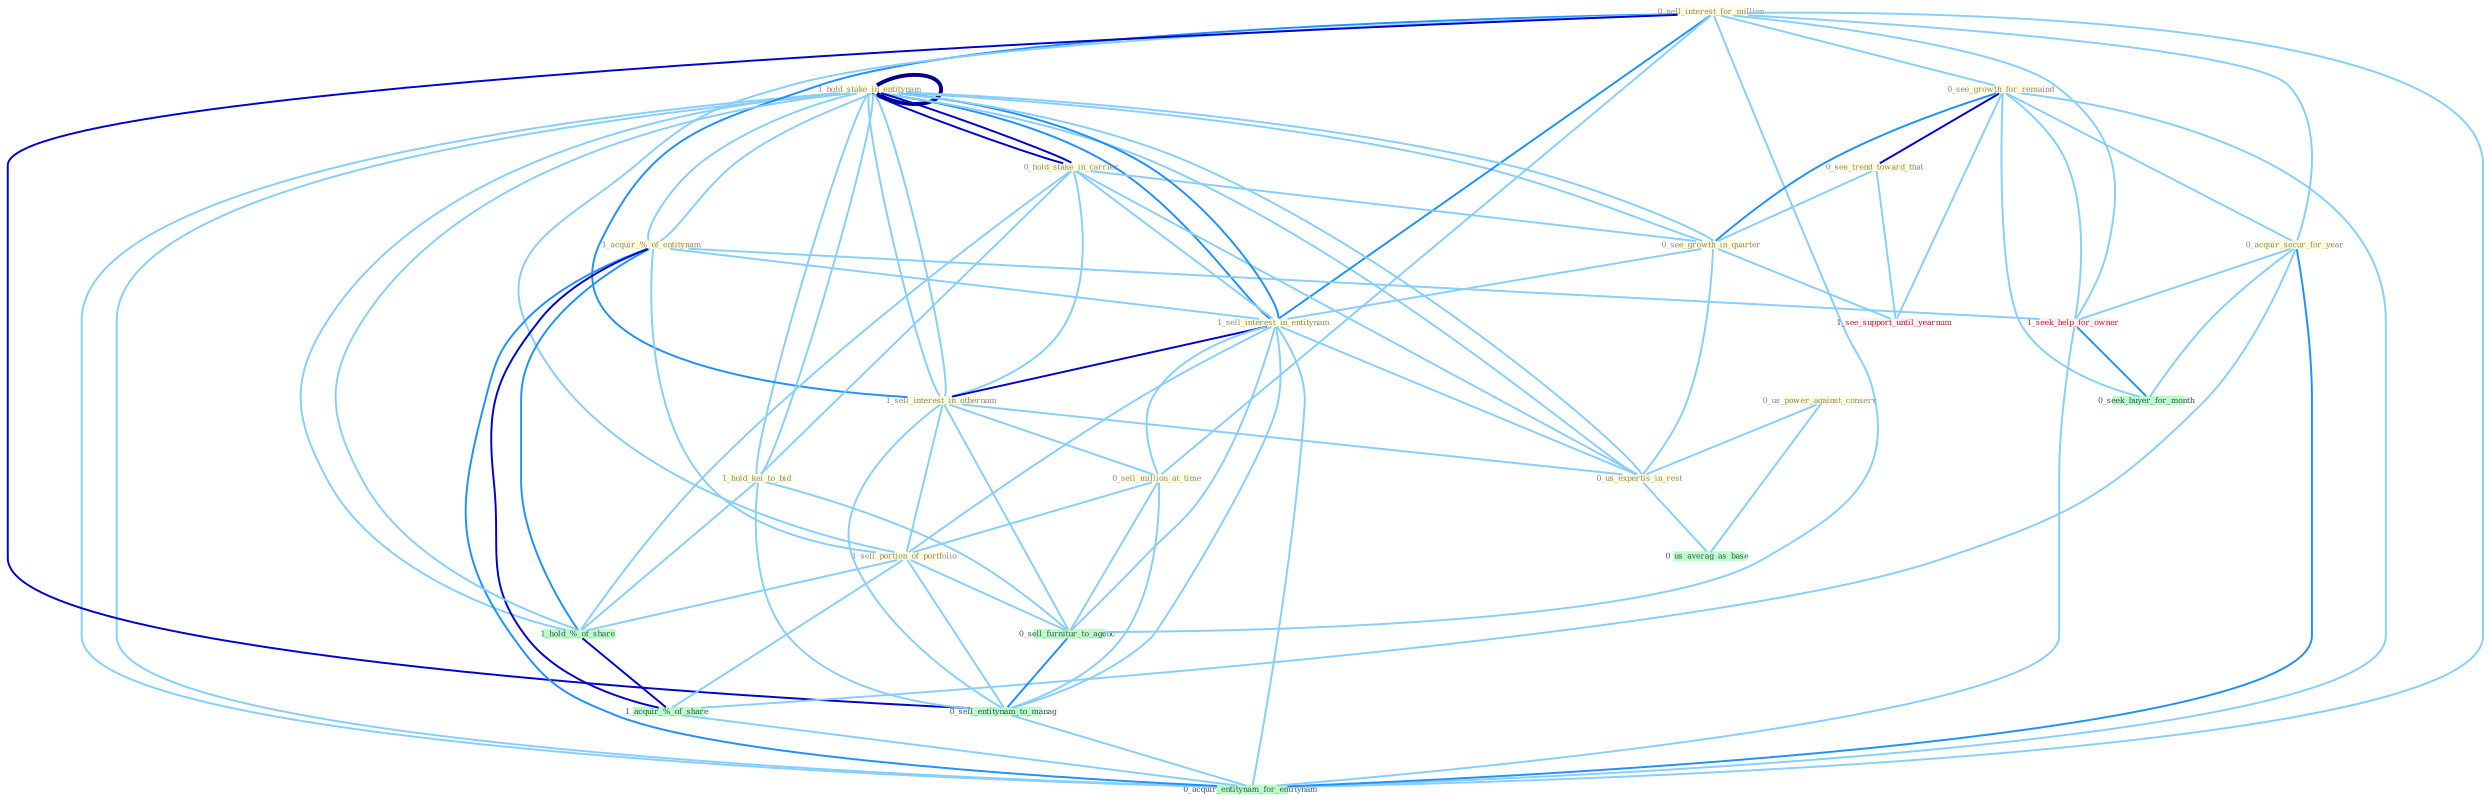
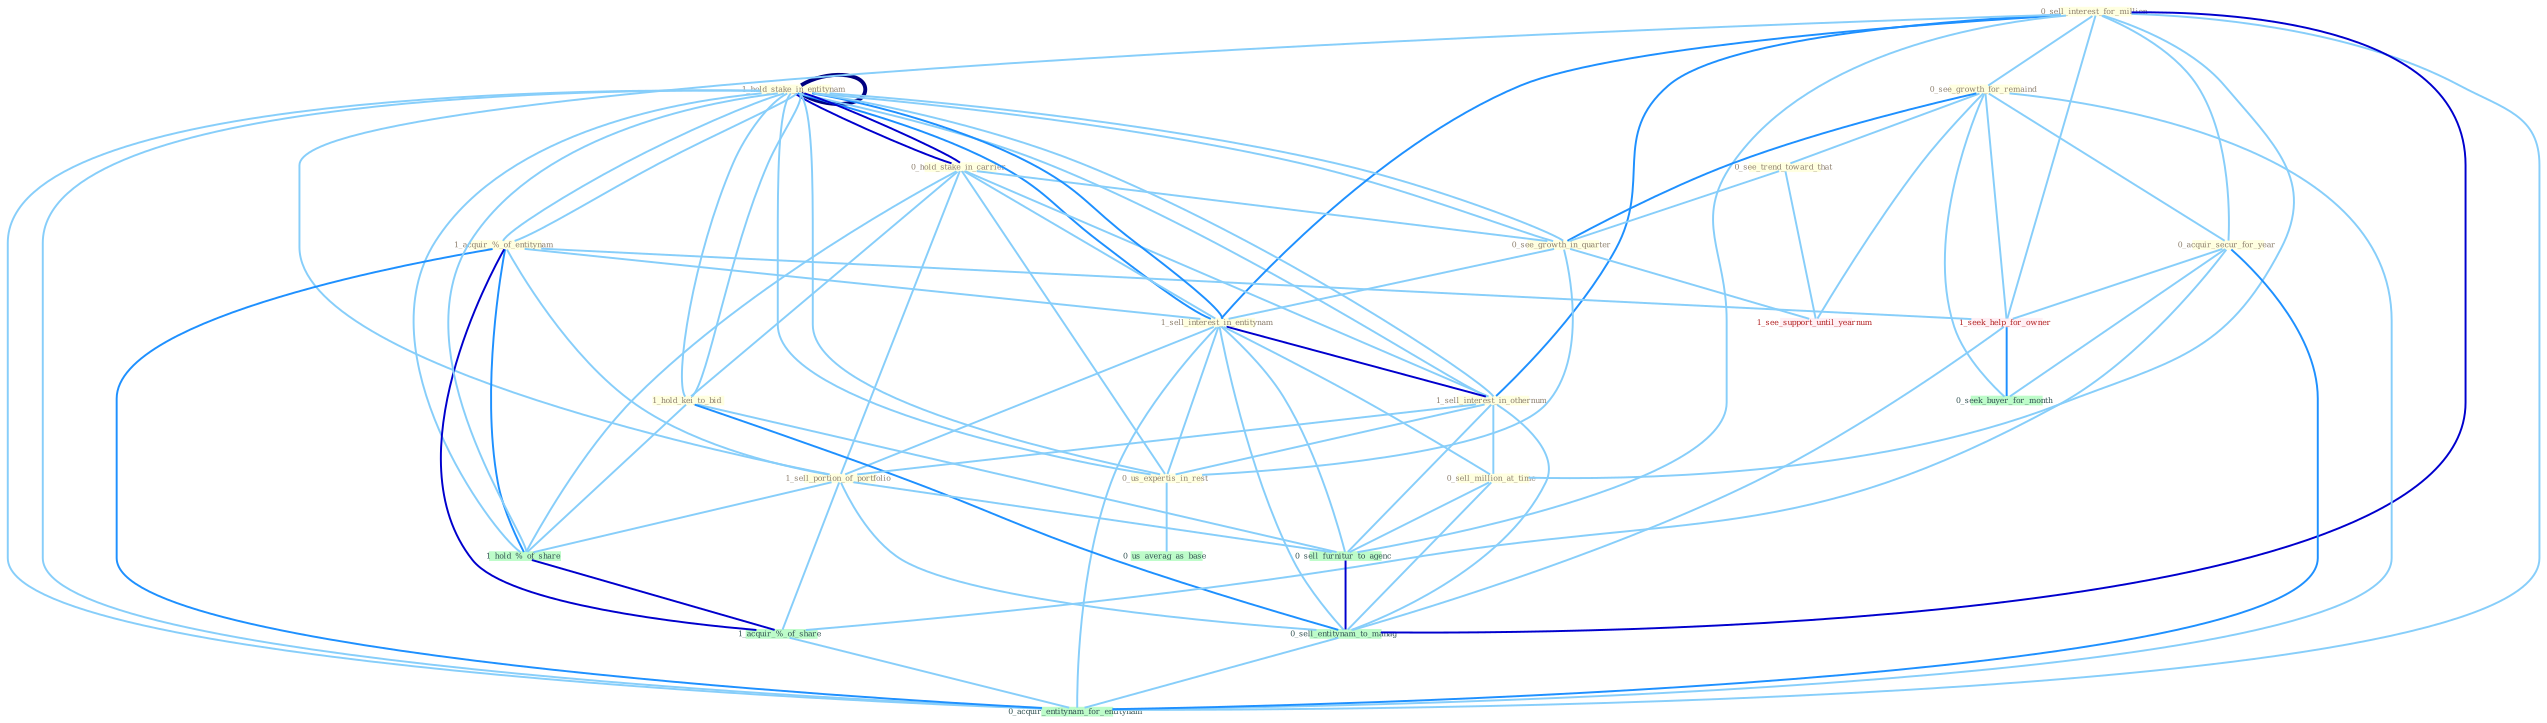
edge "0_see_growth_for_remaind" -- "0_see_trend_toward_that": color #0000cd -> #87cefa
node "0_us_power_against_conserv": removed
edge "0_sell_million_at_time" -- "1_sell_portion_of_portfolio": now "0_hold_stake_in_carrier" -- "1_sell_portion_of_portfolio"
edge "1_hold_kei_to_bid" -- "0_sell_entitynam_to_manag": color #87cefa -> #1e90ff
edge "0_sell_furnitur_to_agenc" -- "0_sell_entitynam_to_manag": color #1e90ff -> #0000cd
edge "1_seek_help_for_owner" -- "0_acquir_entitynam_for_entitynam": now "1_seek_help_for_owner" -- "0_sell_entitynam_to_manag"
